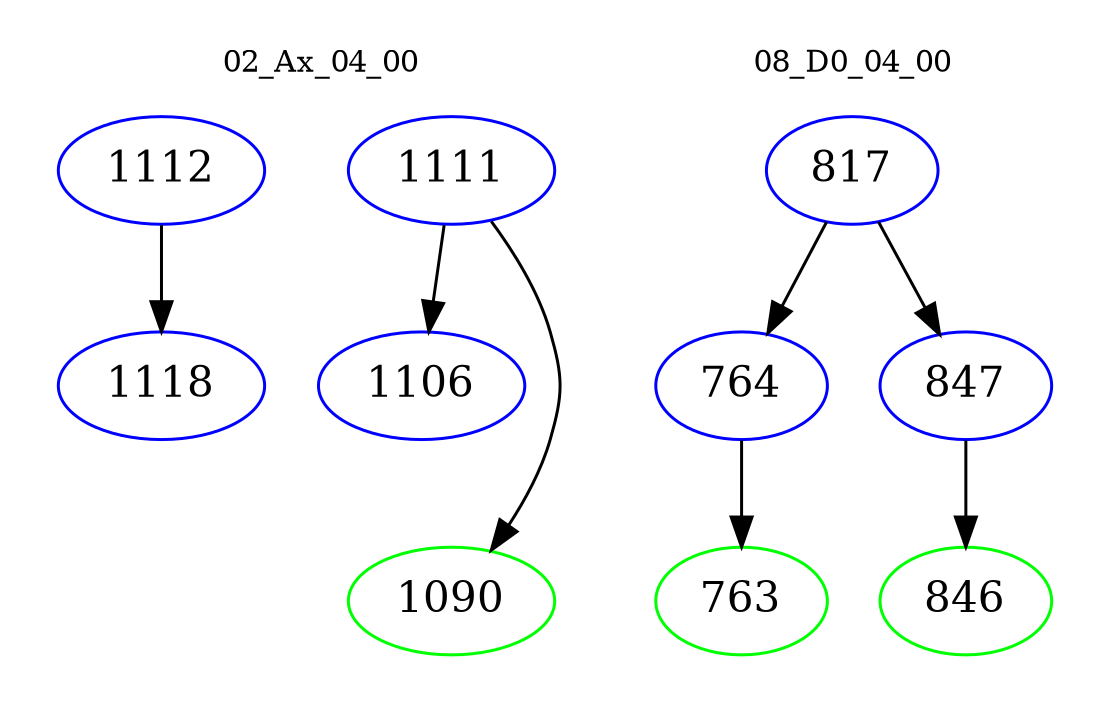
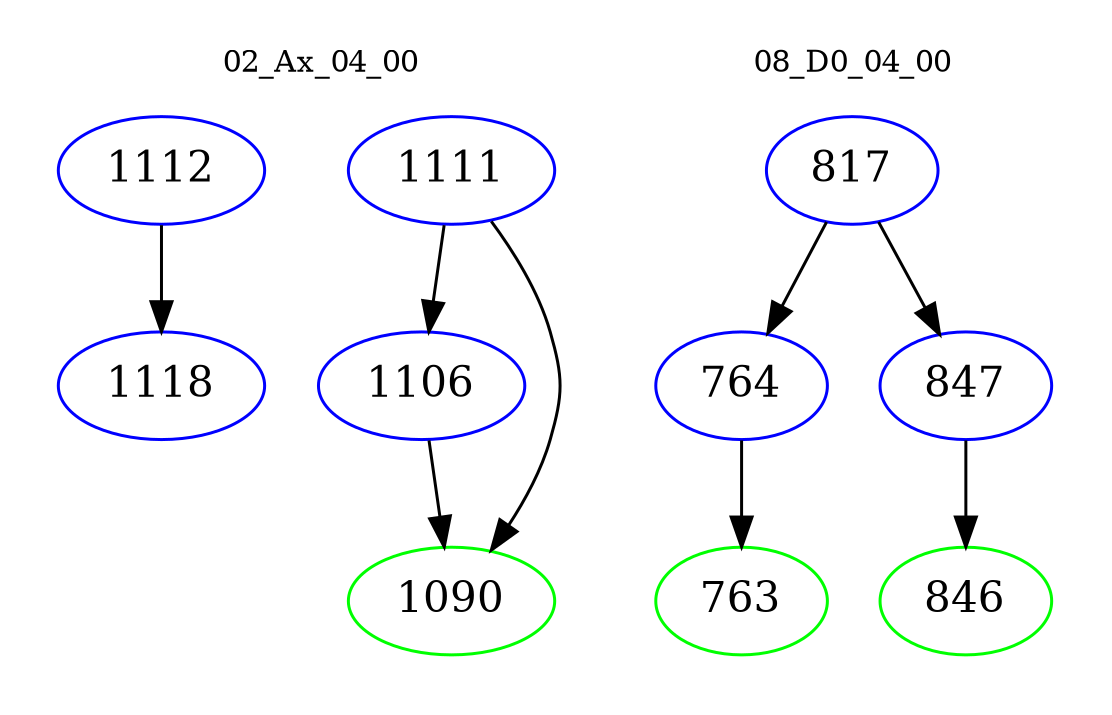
edge "1106" -> "1090": added
